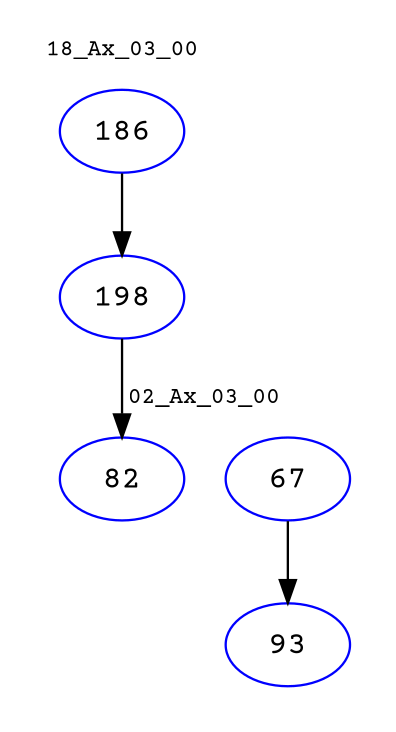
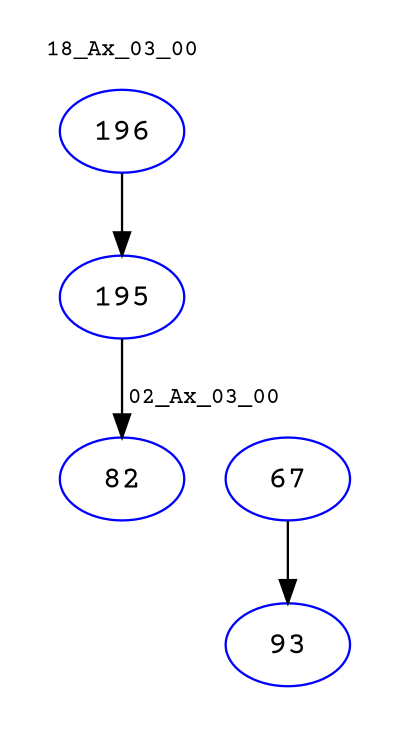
node "186": label "186" -> "196"
node "198": label "198" -> "195"
